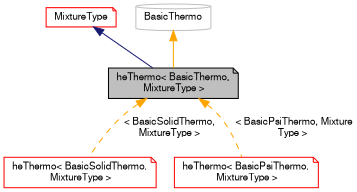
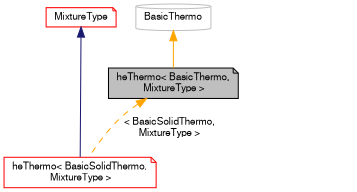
edge "heThermo< BasicThermo, MixtureType >" -> "MixtureType": now "heThermo< BasicSolidThermo, MixtureType >" -> "MixtureType"
node "heThermo< BasicPsiThermo, MixtureType >": removed
